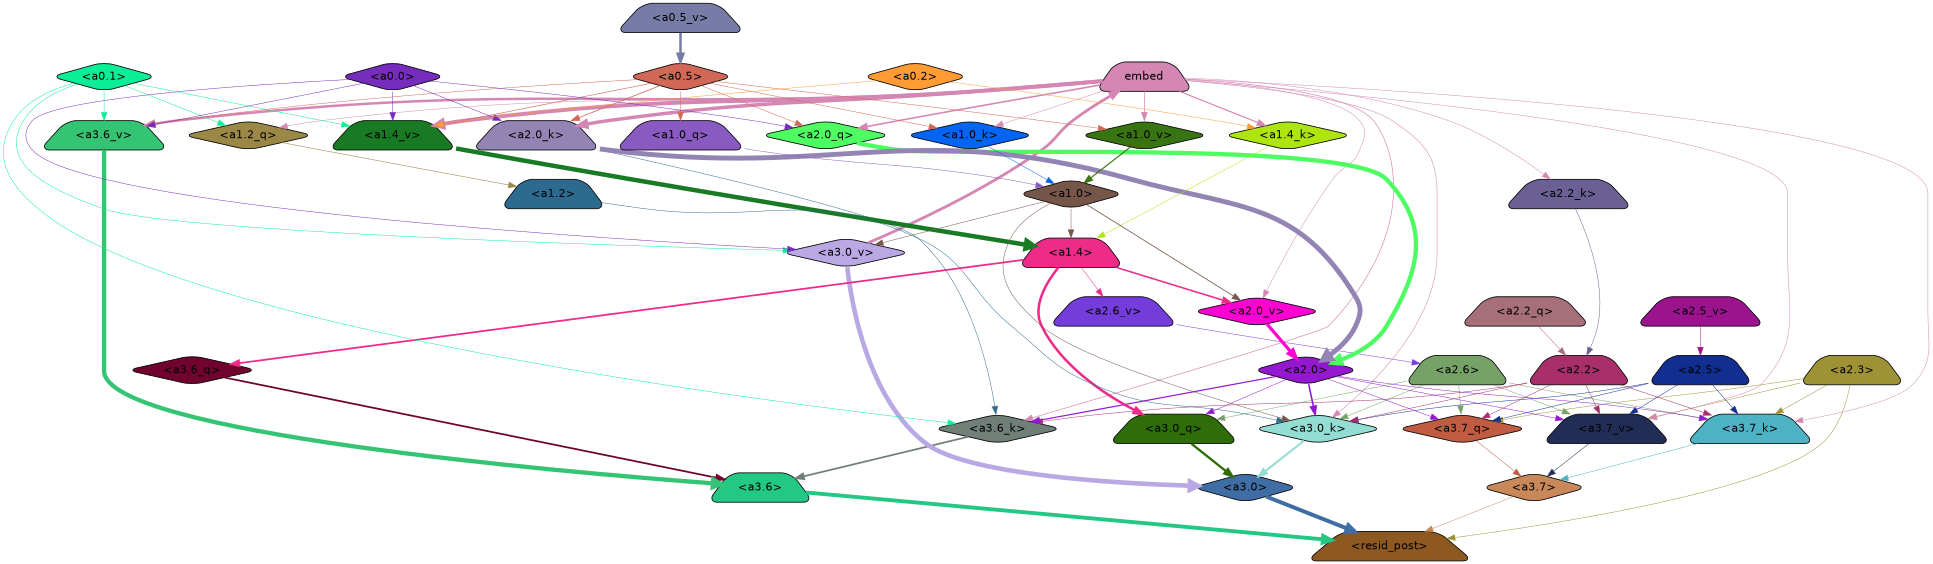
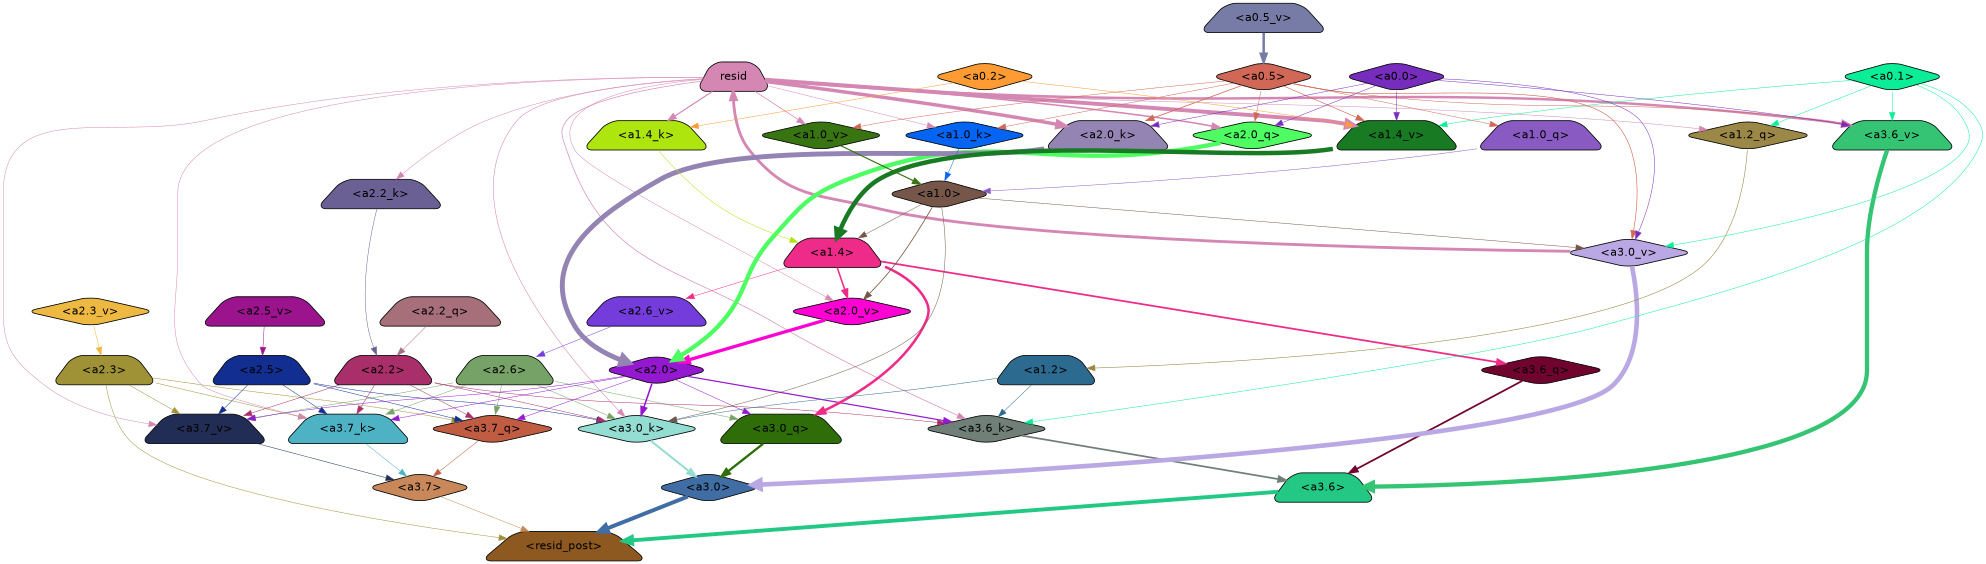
node "embed": label "embed" -> "resid"
edge "<a0.5>" -> "<a3.0_v>": added
node "<a1.4_k>": shape diamond -> trapezium
edge "<a2.0_k>" -> "<a3.6_k>": now "<a1.2>" -> "<a3.6_k>"
node "<a2.3_v>": added
